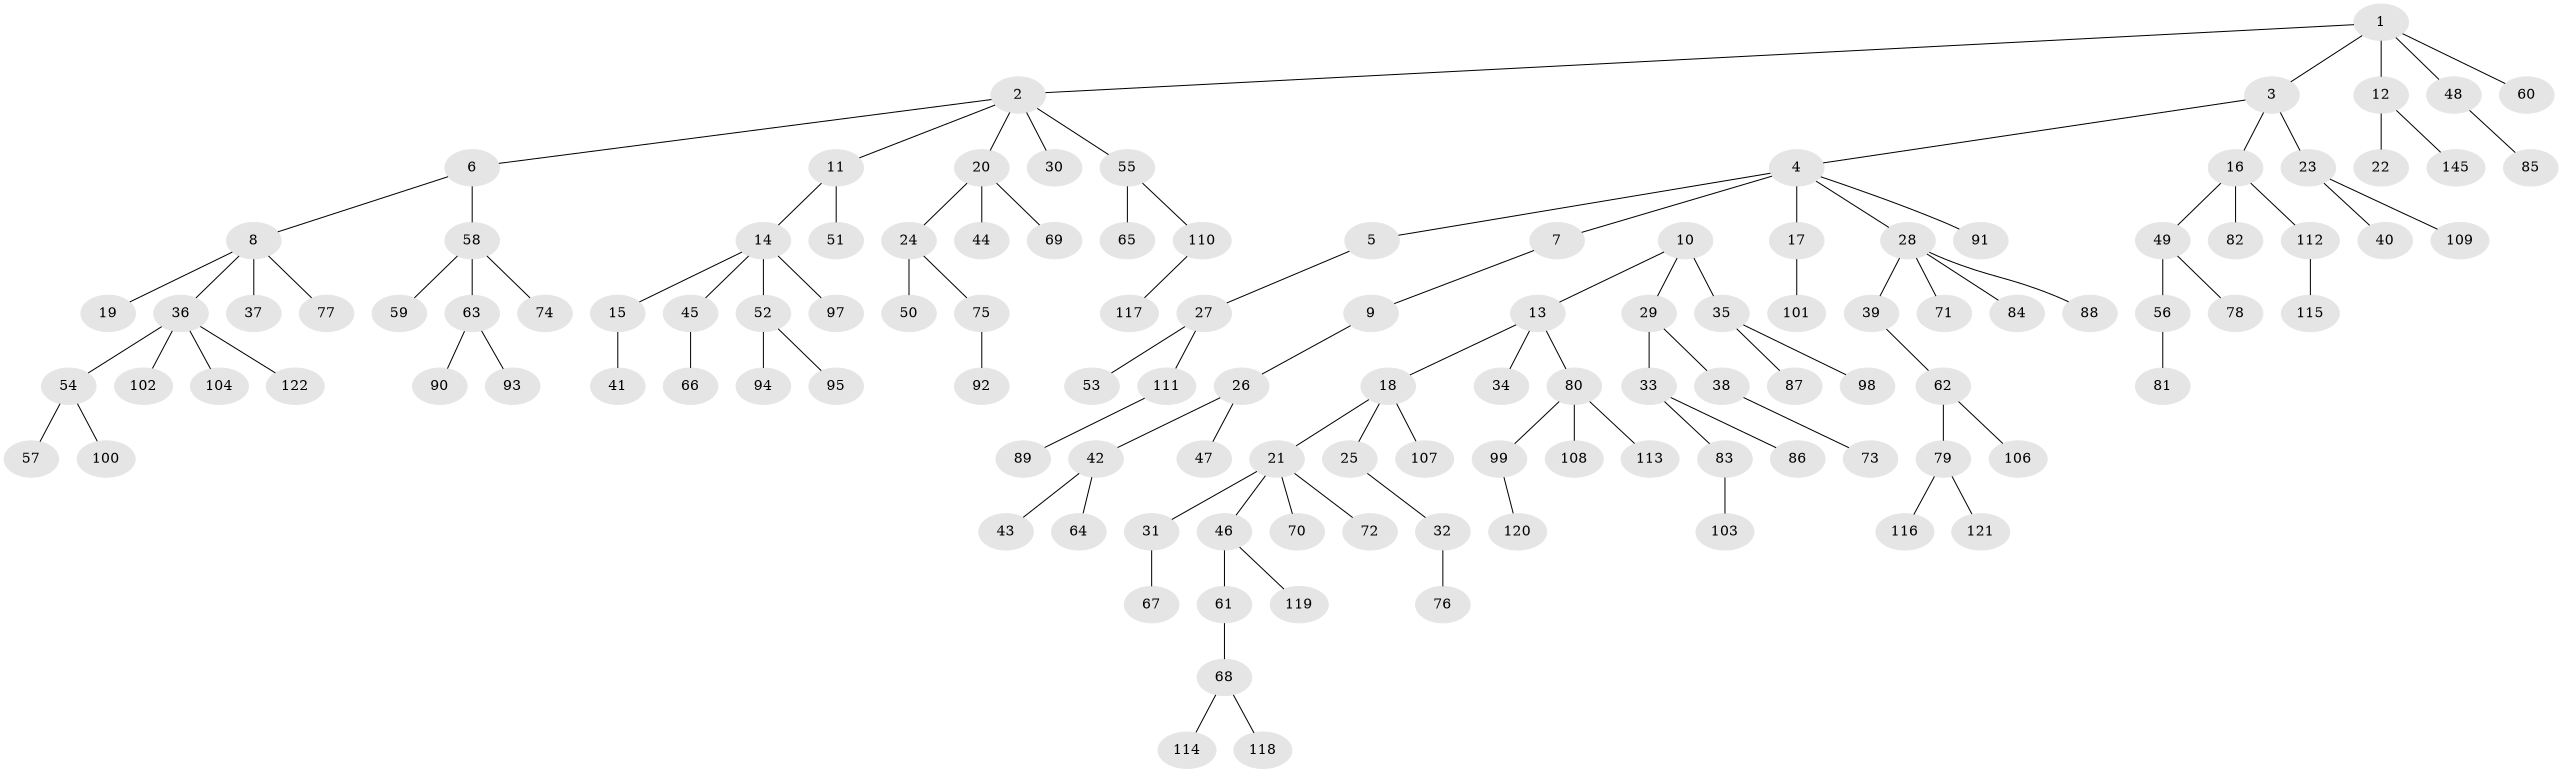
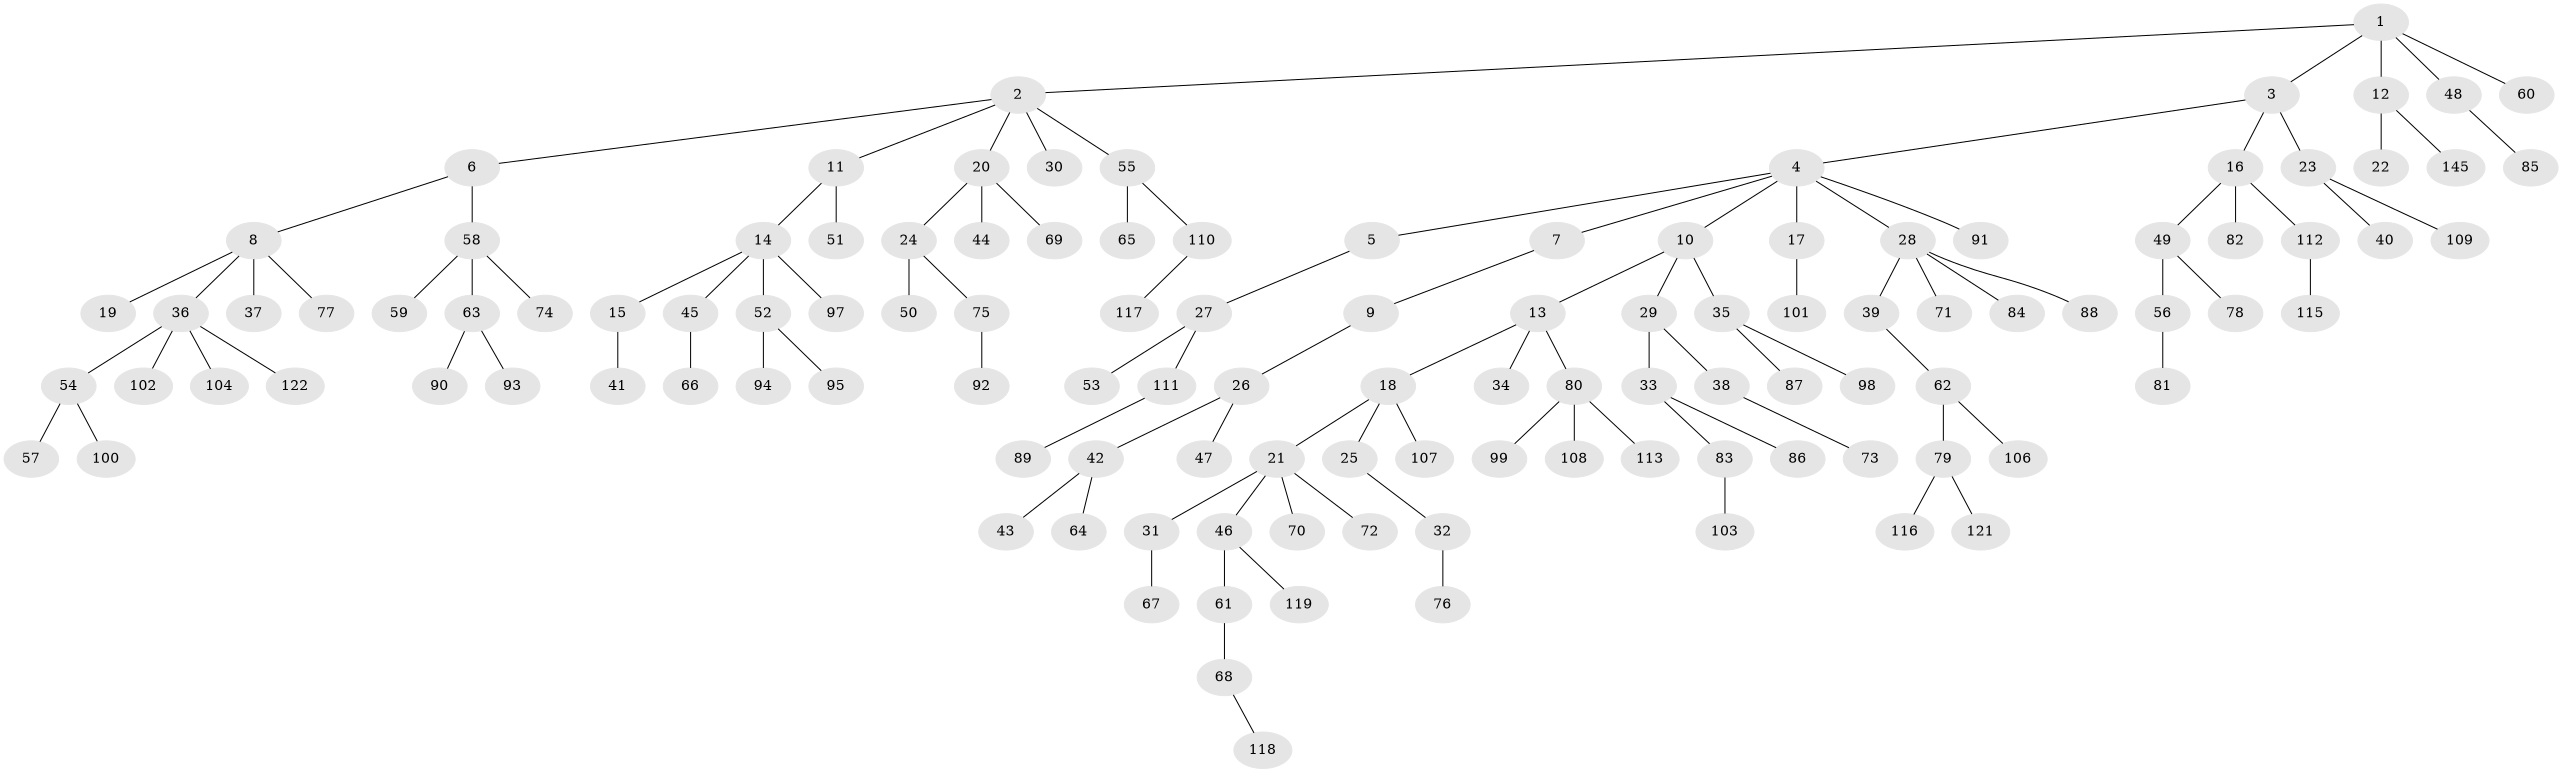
edge "4" -- "10": added
node "120": removed
node "114": removed
